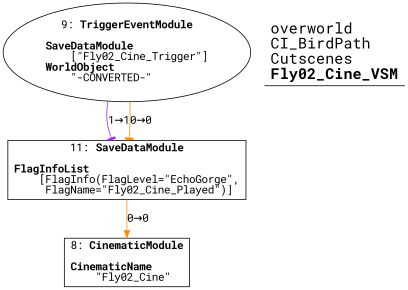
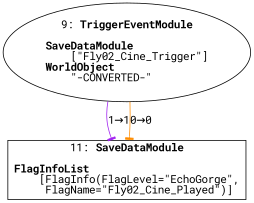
node "overworld": removed
node "8:": removed
